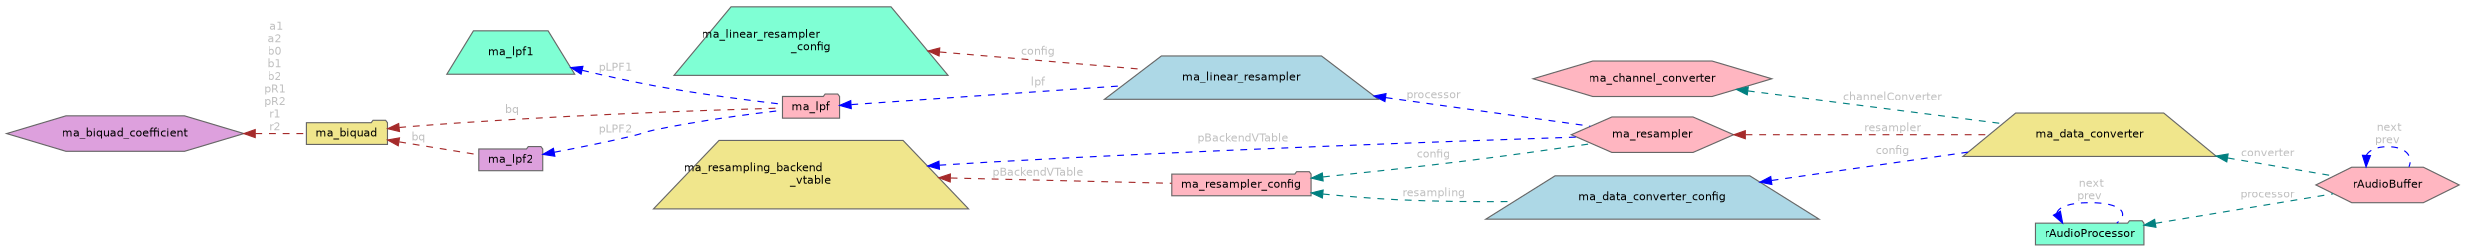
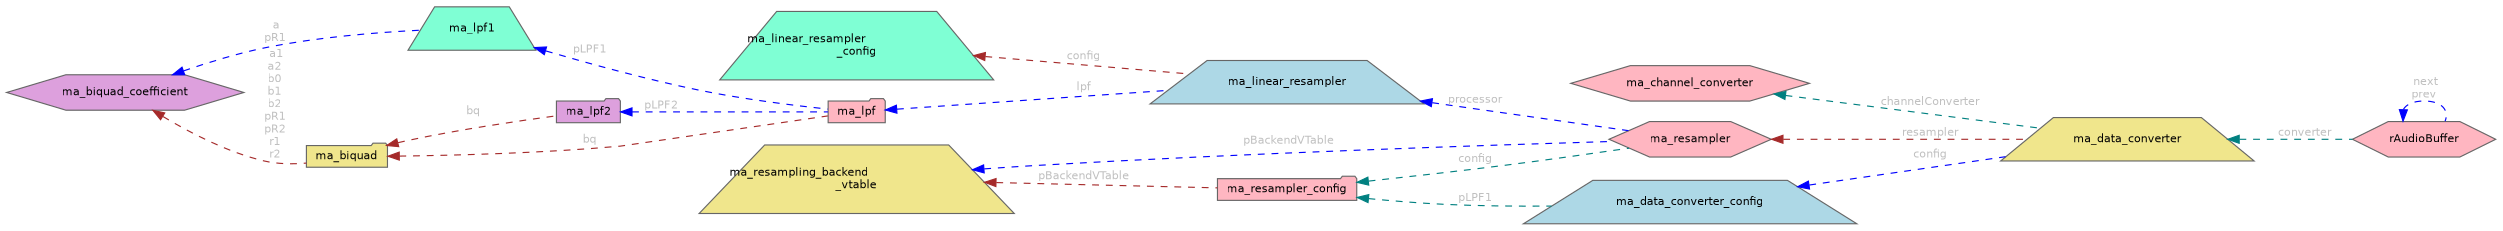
edge "ma_lpf1" -> "ma_biquad_coefficient": added, label "a pR1"
edge "ma_data_converter_config" -> "ma_resampler_config": label " resampling" -> " pLPF1"
node "rAudioProcessor": removed
